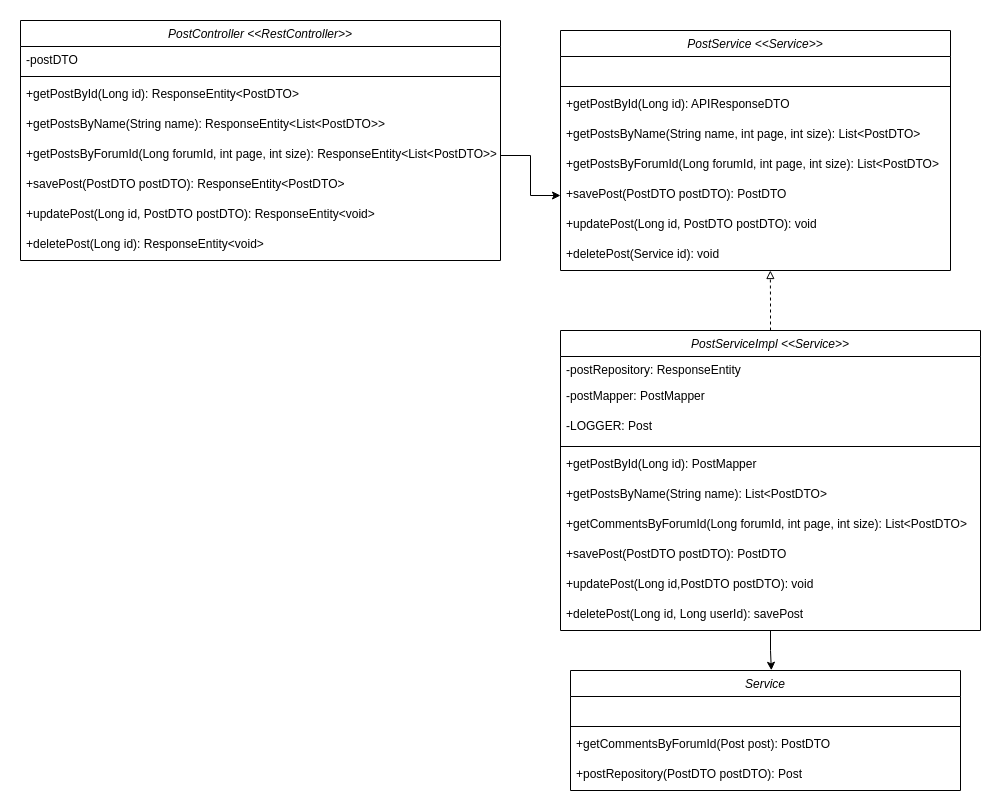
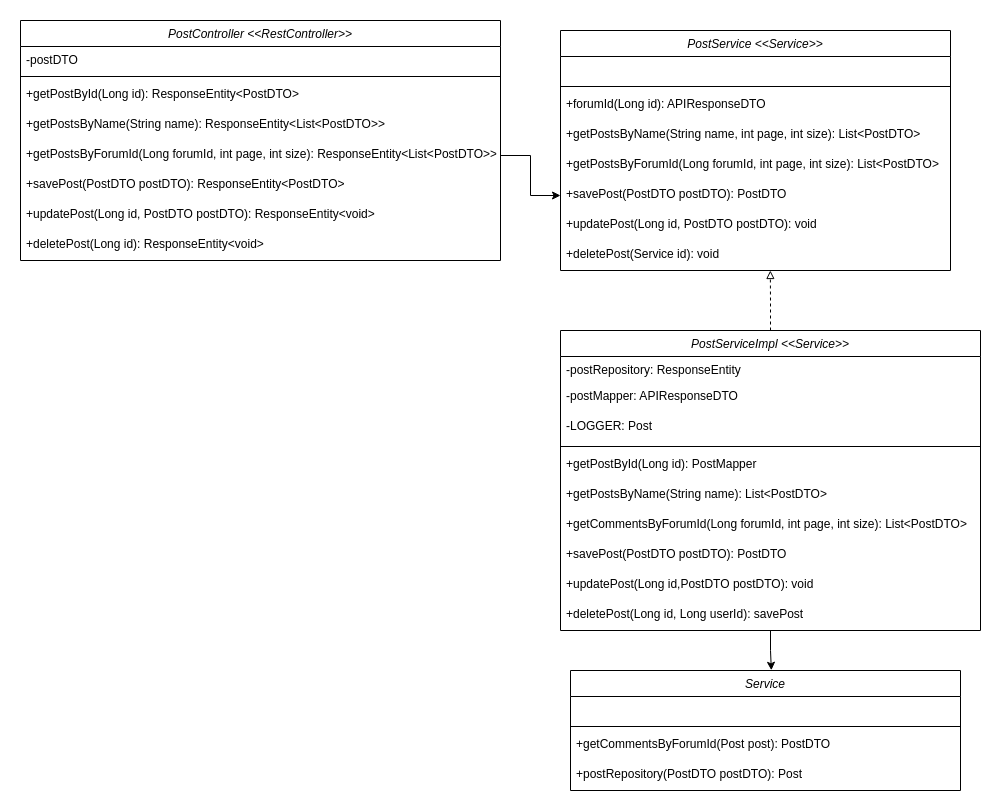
node "+getPostById(Long id): APIResponseDTO": label "+getPostById(Long id): APIResponseDTO" -> "+forumId(Long id): APIResponseDTO"
node "-postMapper: PostMapper": label "-postMapper: PostMapper" -> "-postMapper: APIResponseDTO"
